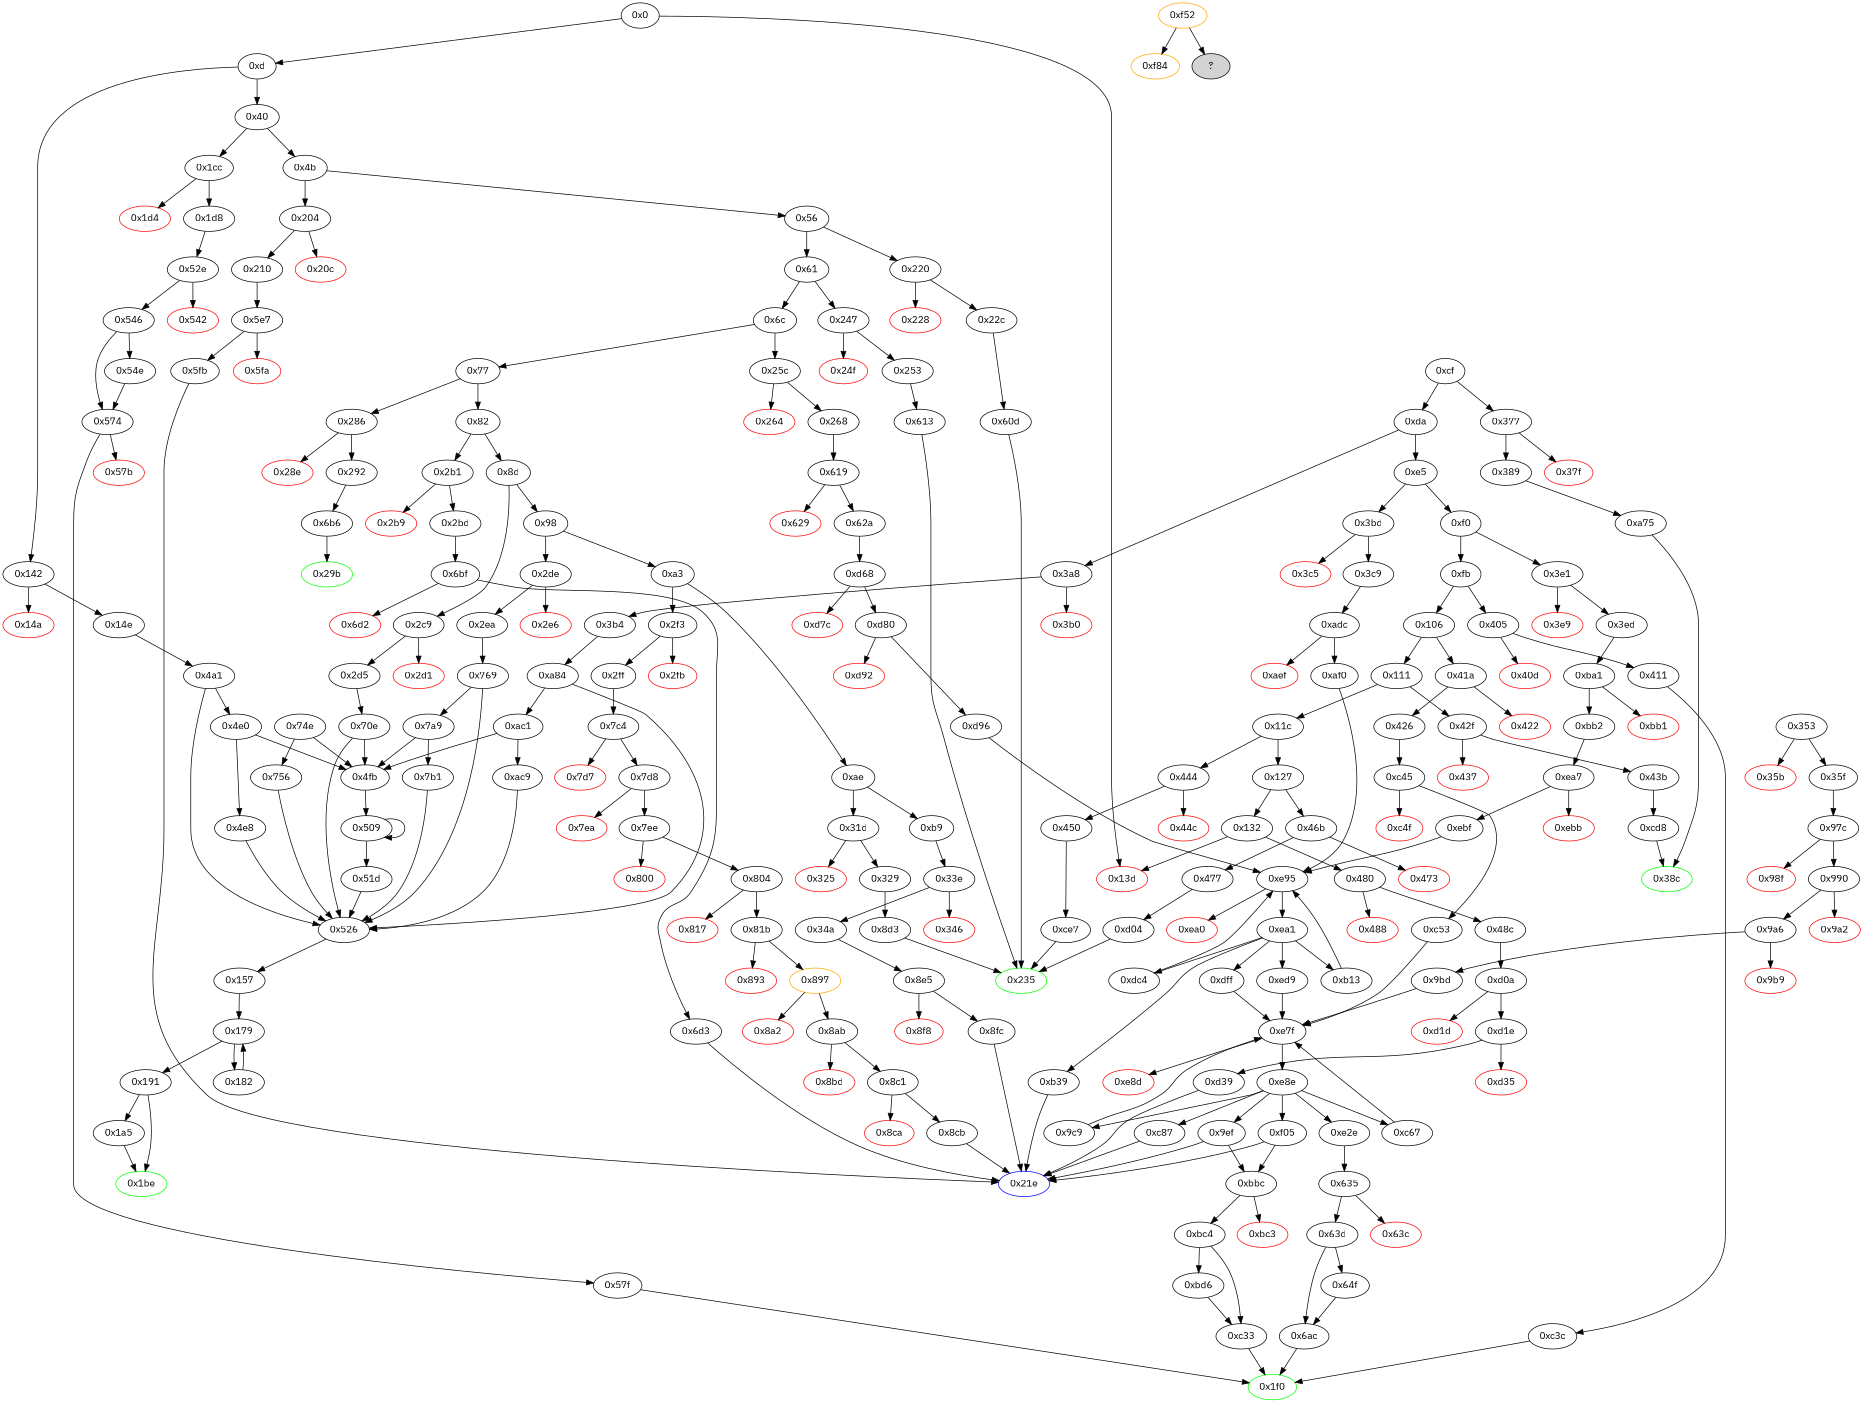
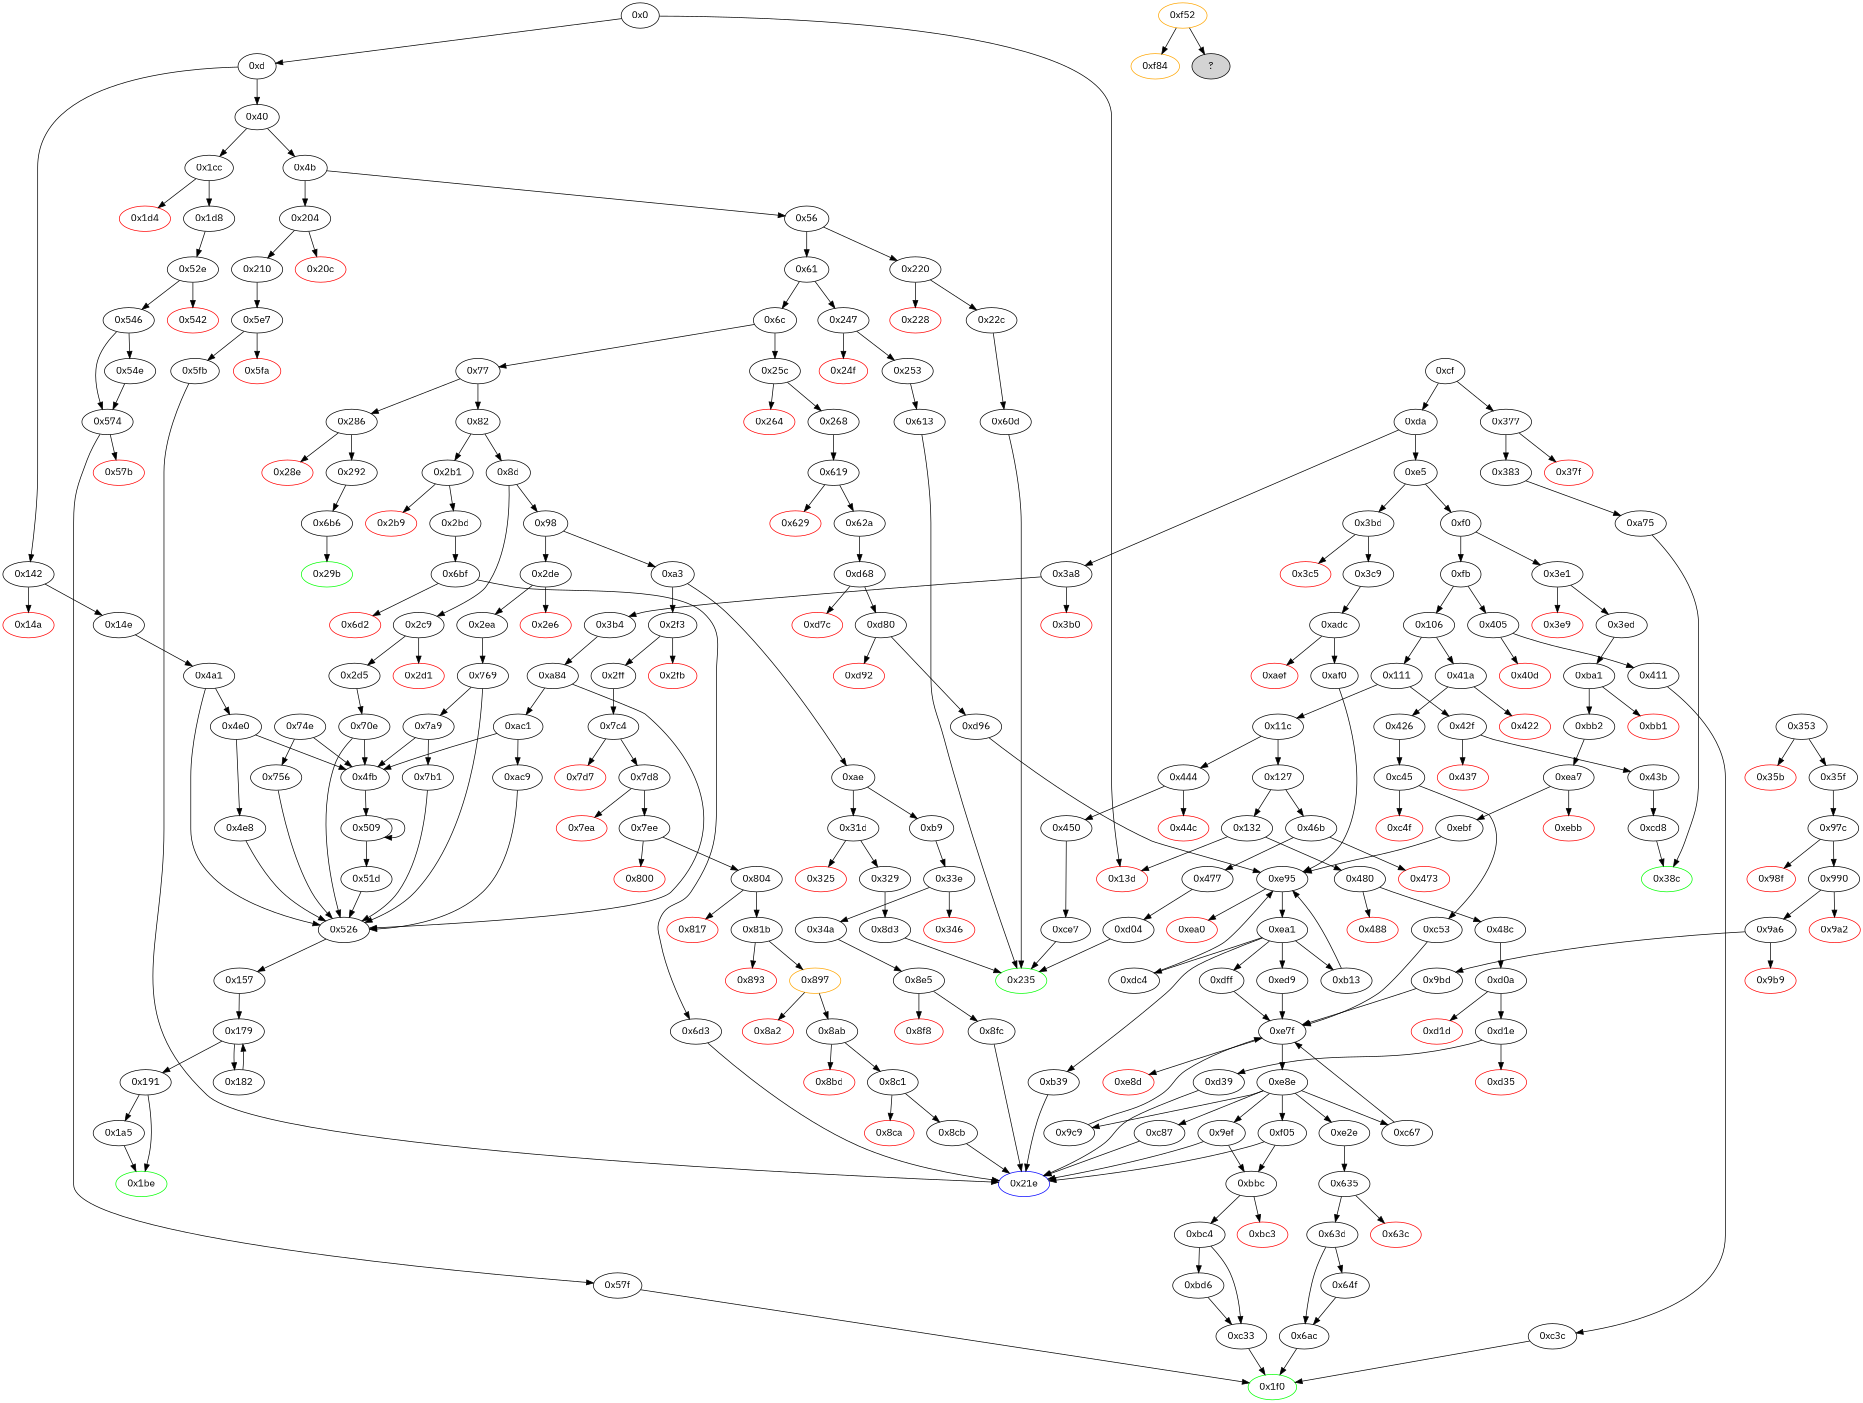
node "0x389": label "0x389" -> "0x383"
